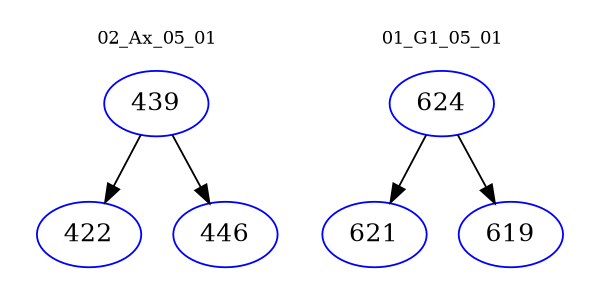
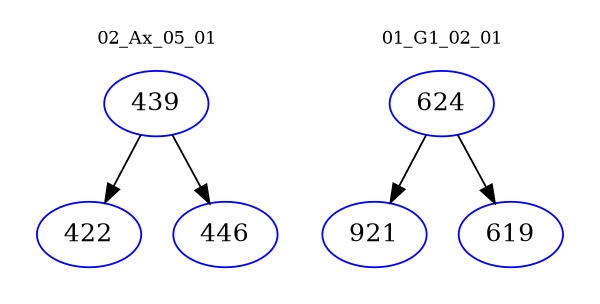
cluster "01_G1_05_01": label "01_G1_05_01" -> "01_G1_02_01"
node "621": label "621" -> "921"
